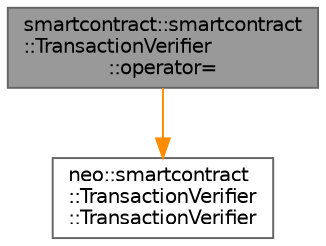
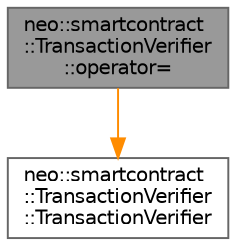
node "smartcontract::smartcontract ::TransactionVerifier ::operator=": label "smartcontract::smartcontract ::TransactionVerifier ::operator=" -> "neo::smartcontract ::TransactionVerifier ::operator="
